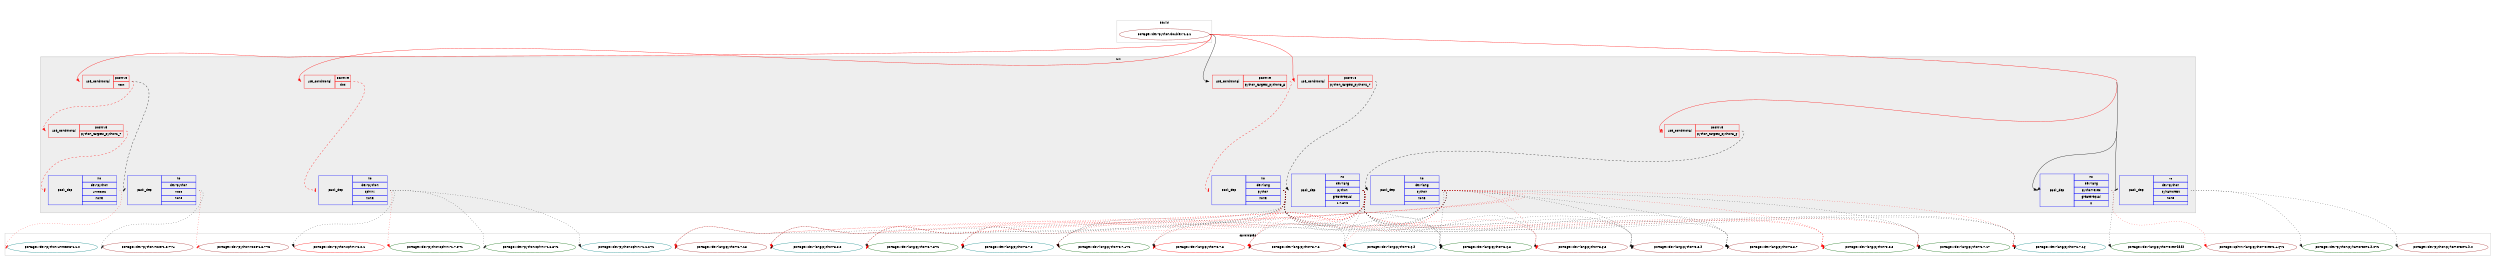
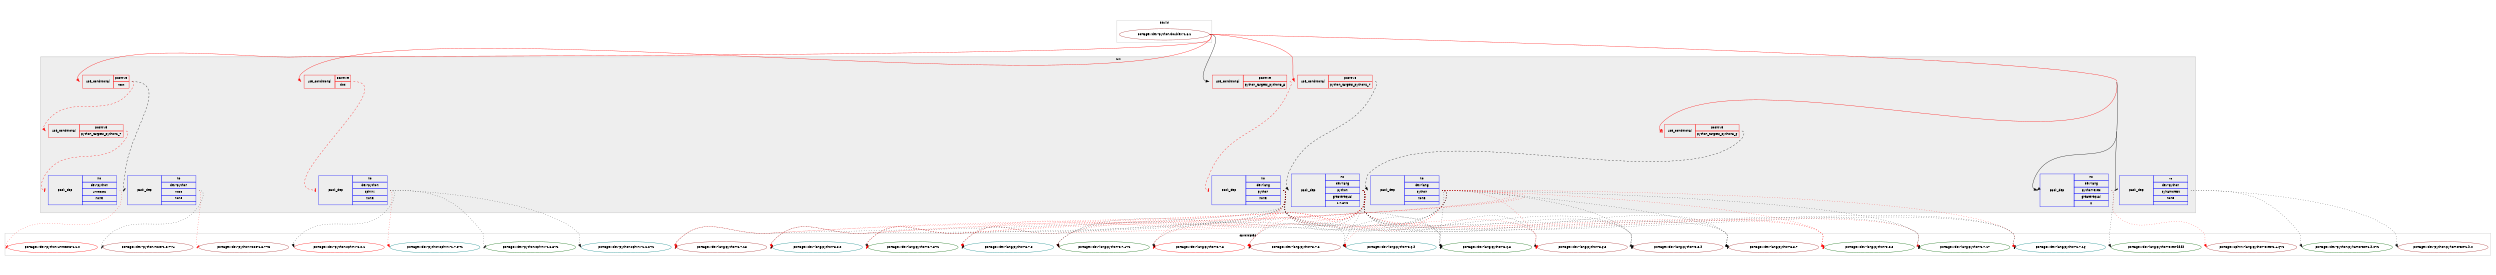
node "portage://dev-python/unittest2-1.1.0": color teal -> red
node "portage://dev-python/sphinx-1.7.5-r1": color darkgreen -> teal
